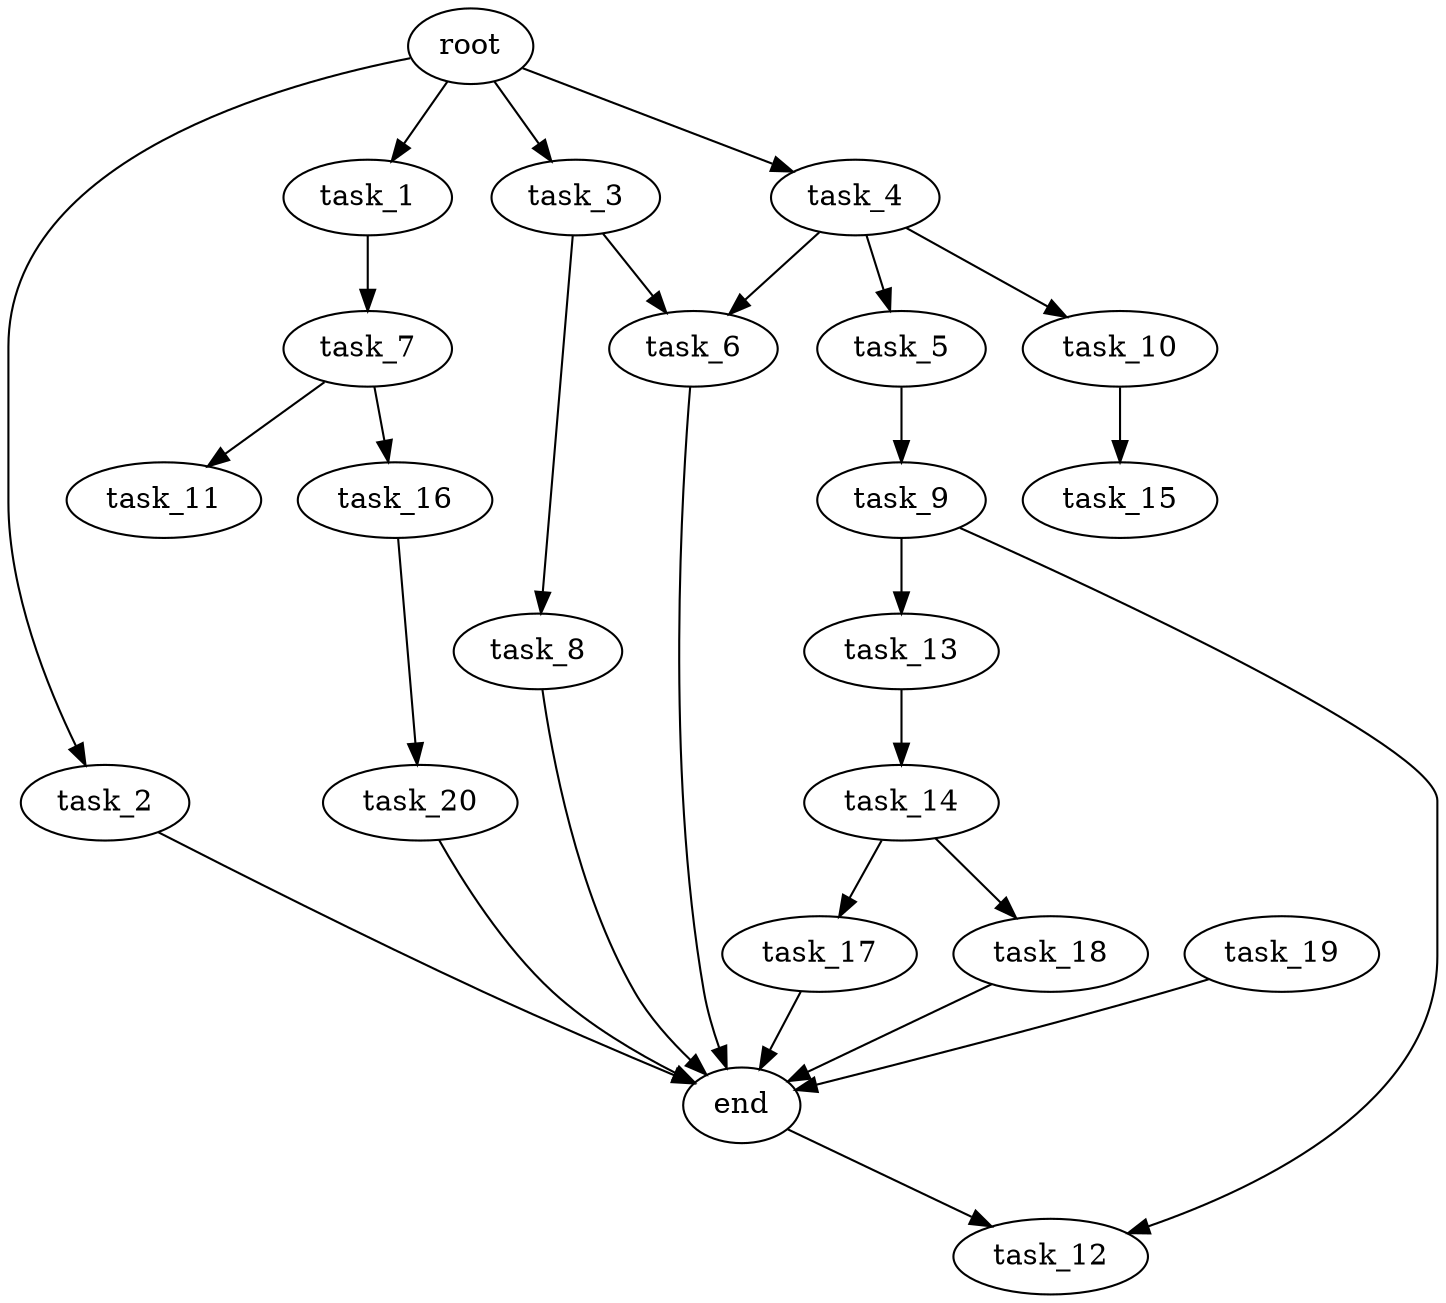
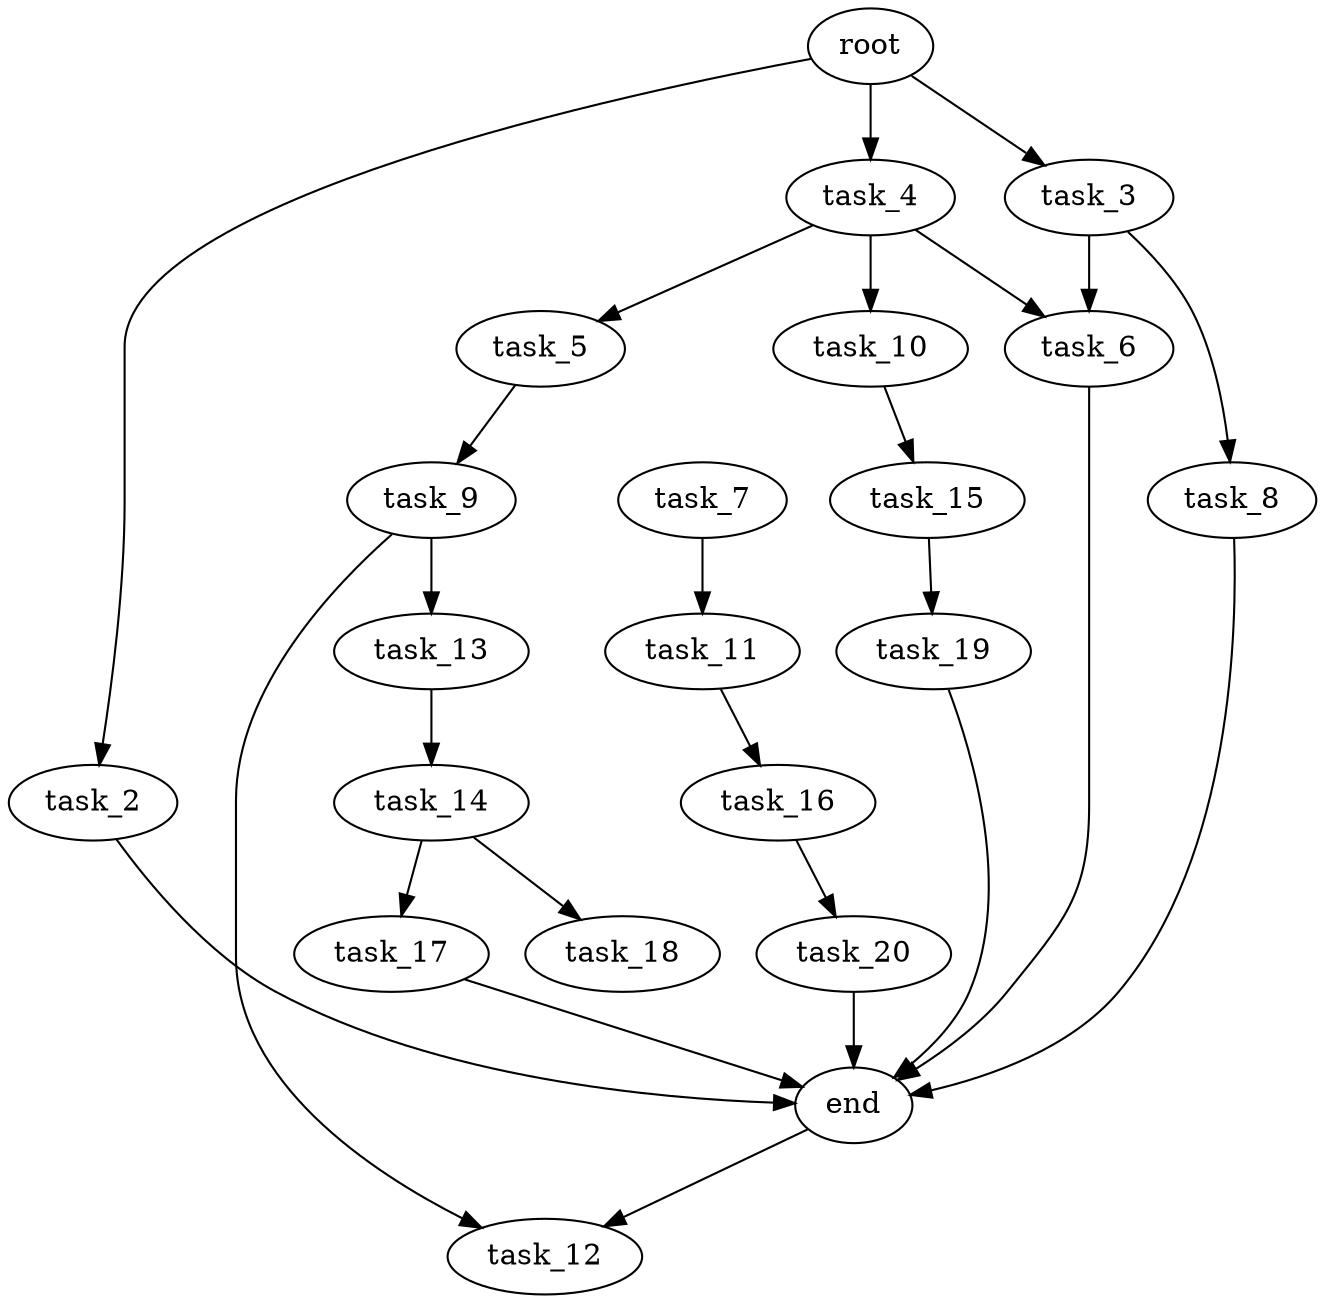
node "task_1": removed
edge "task_7" -> "task_16": now "task_11" -> "task_16"
edge "task_15" -> "task_19": added
edge "task_18" -> "end": removed
